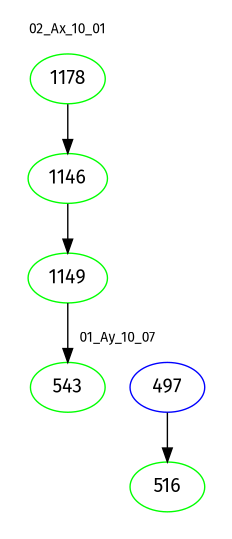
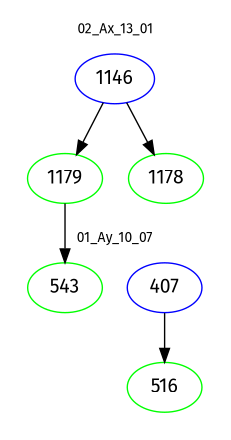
cluster "02_Ax_10_01": label "02_Ax_10_01" -> "02_Ax_13_01"
edge "1178" -> "1146": reversed
node "1146": color green -> blue
node "1149": label "1149" -> "1179"
node "497": label "497" -> "407"
